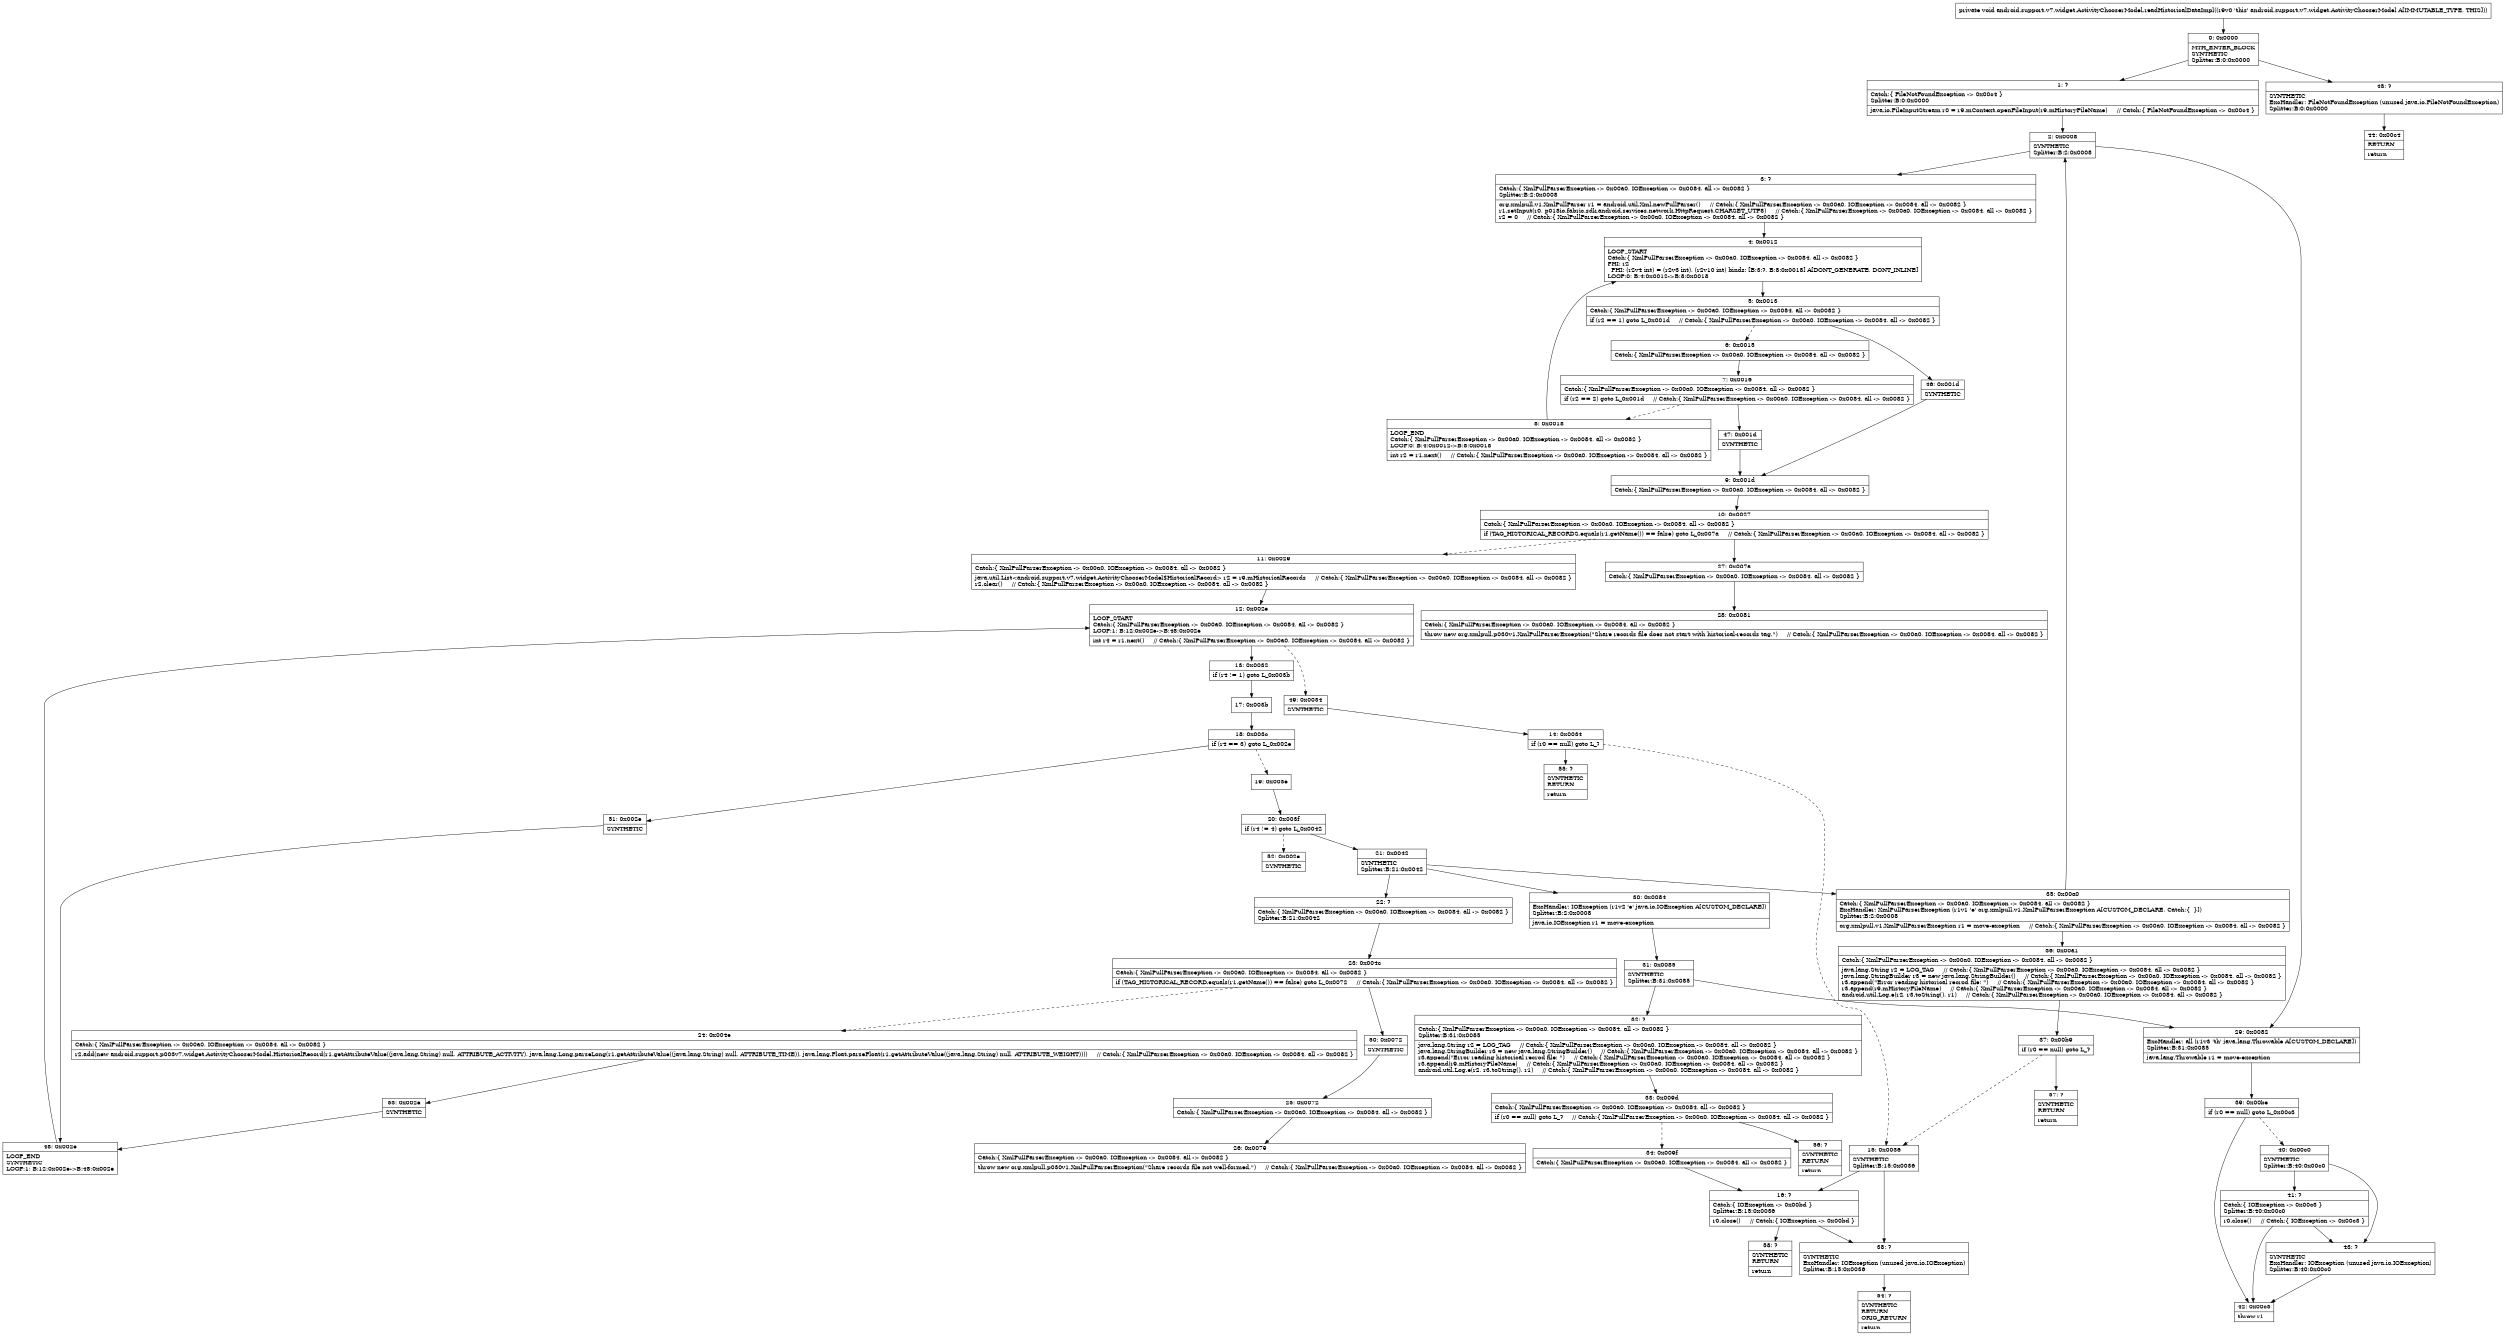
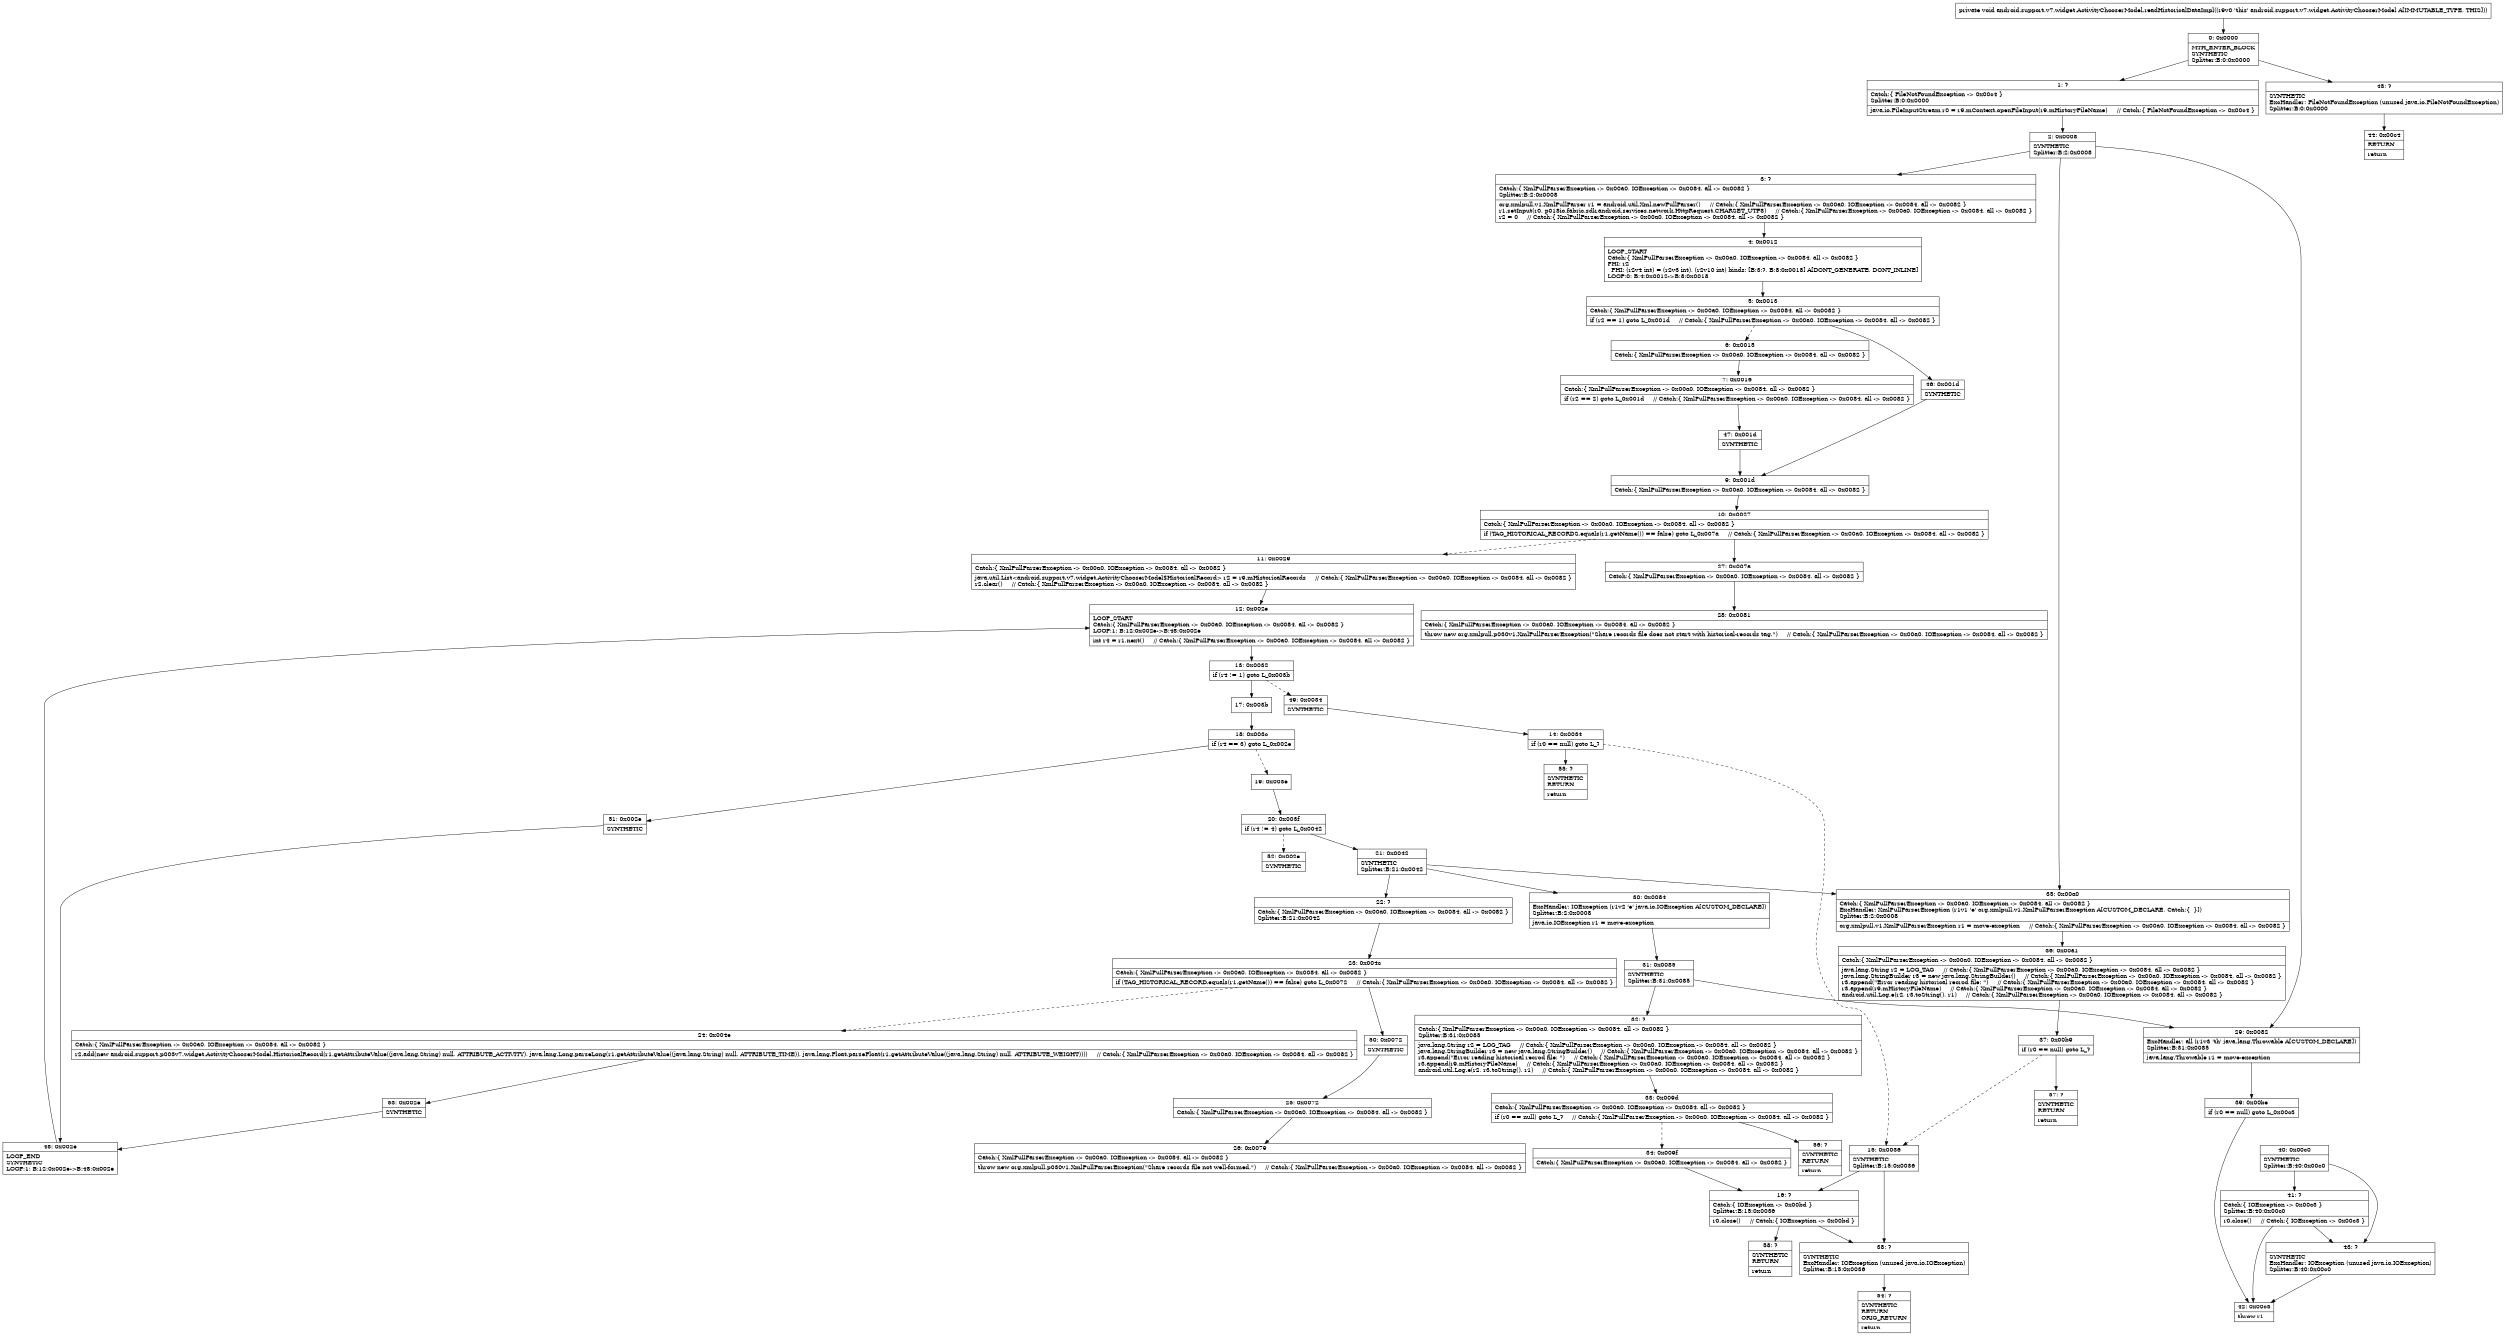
node "8: 0x0018": removed
edge "35: 0x00a0" -> "2: 0x0008": reversed
edge "12: 0x002e" -> "49: 0x0034": now "13: 0x0032" -> "49: 0x0034"
edge "39: 0x00be" -> "40: 0x00c0": removed
